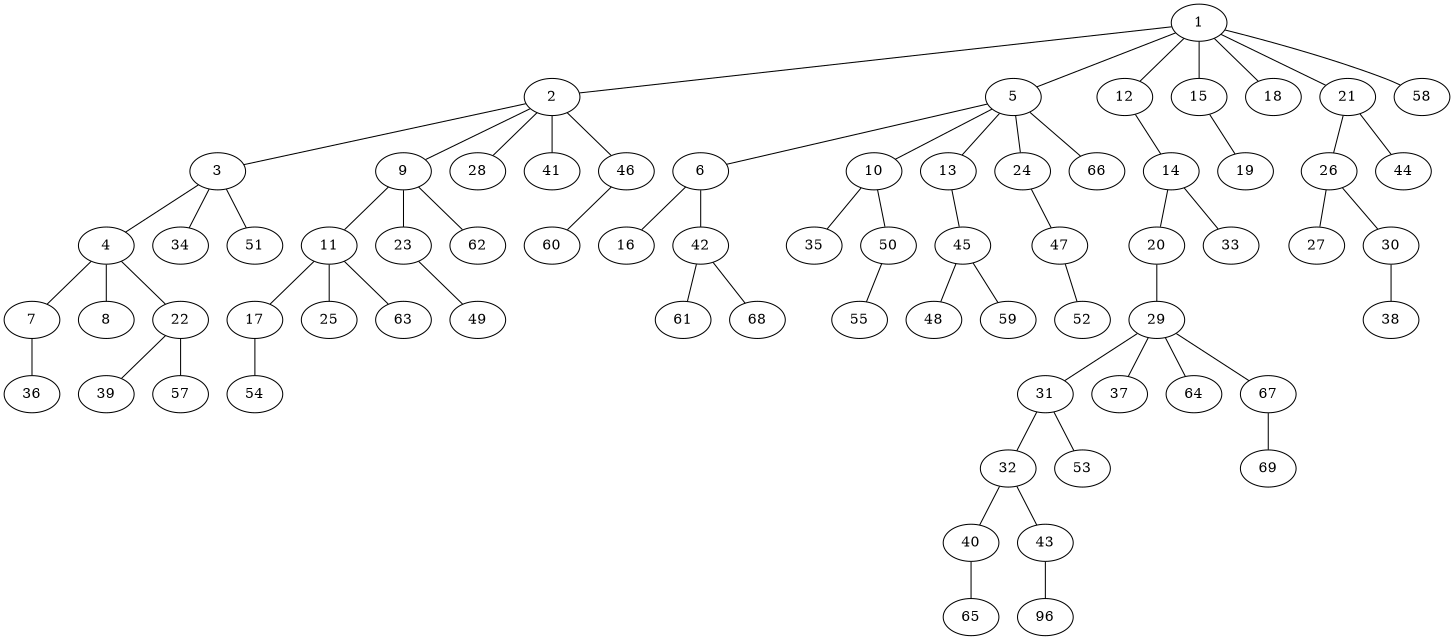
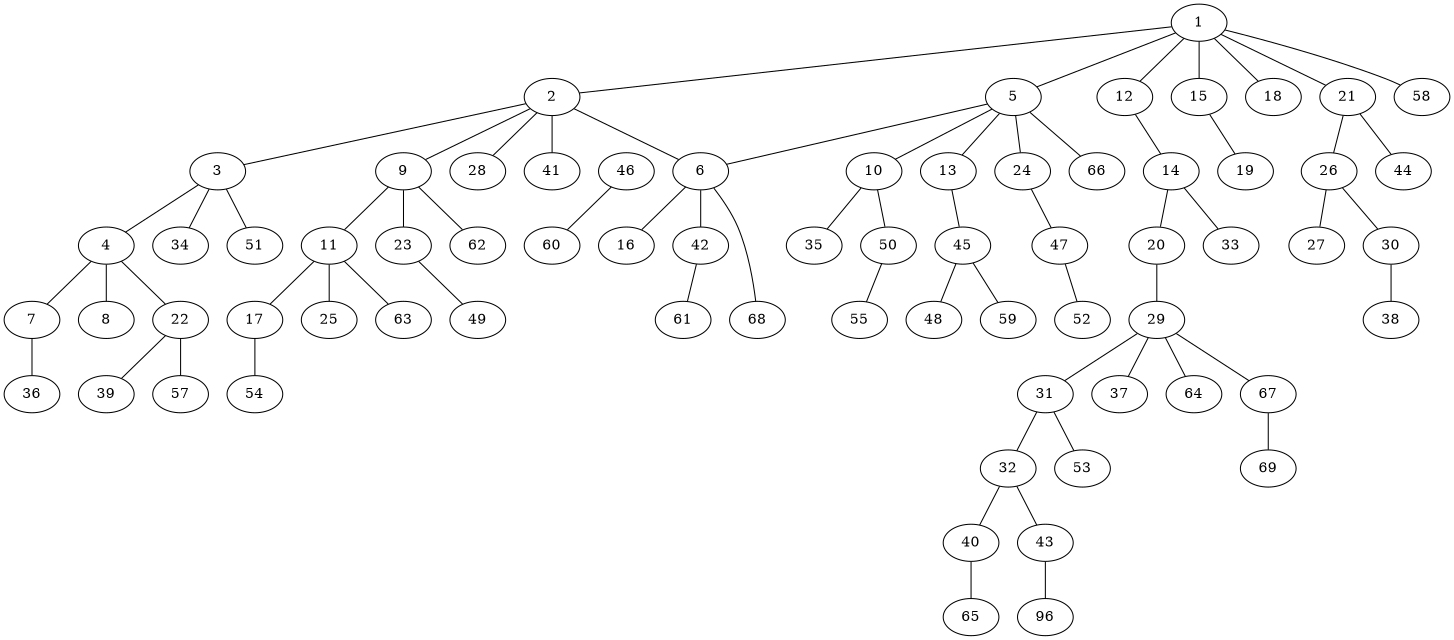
edge "2" -- "46": now "2" -- "6"
edge "42" -- "68": now "6" -- "68"
